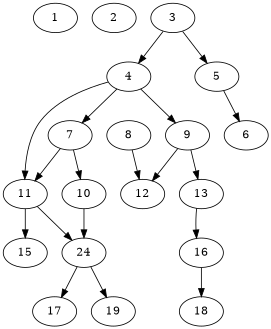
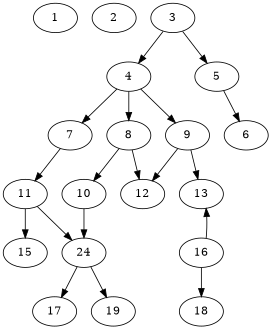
edge "4" -> "11": now "4" -> "8"
edge "7" -> "10": now "8" -> "10"
edge "13" -> "16": reversed
